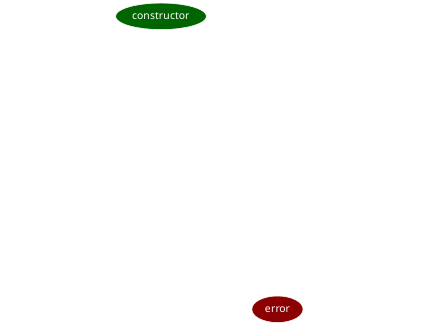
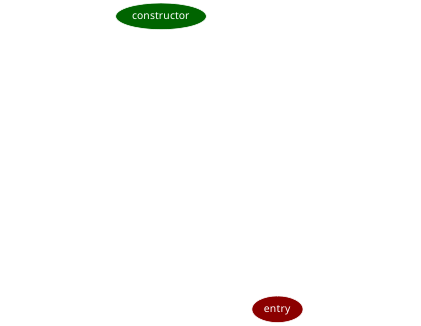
node "error": label "error" -> "entry"
